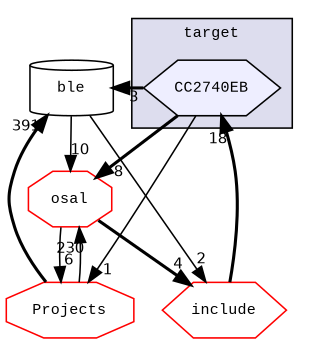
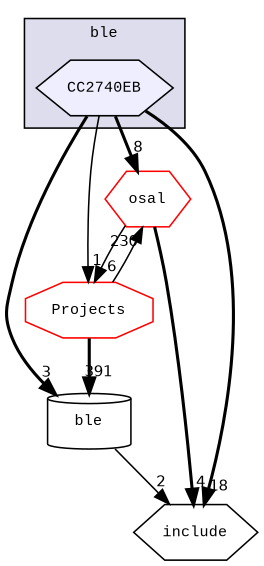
cluster "target": label "target" -> "ble"
edge "ble" -> "osal": removed
node "osal": shape octagon -> hexagon
edge "include" -> "CC2740EB": reversed
node "include": color red -> black
